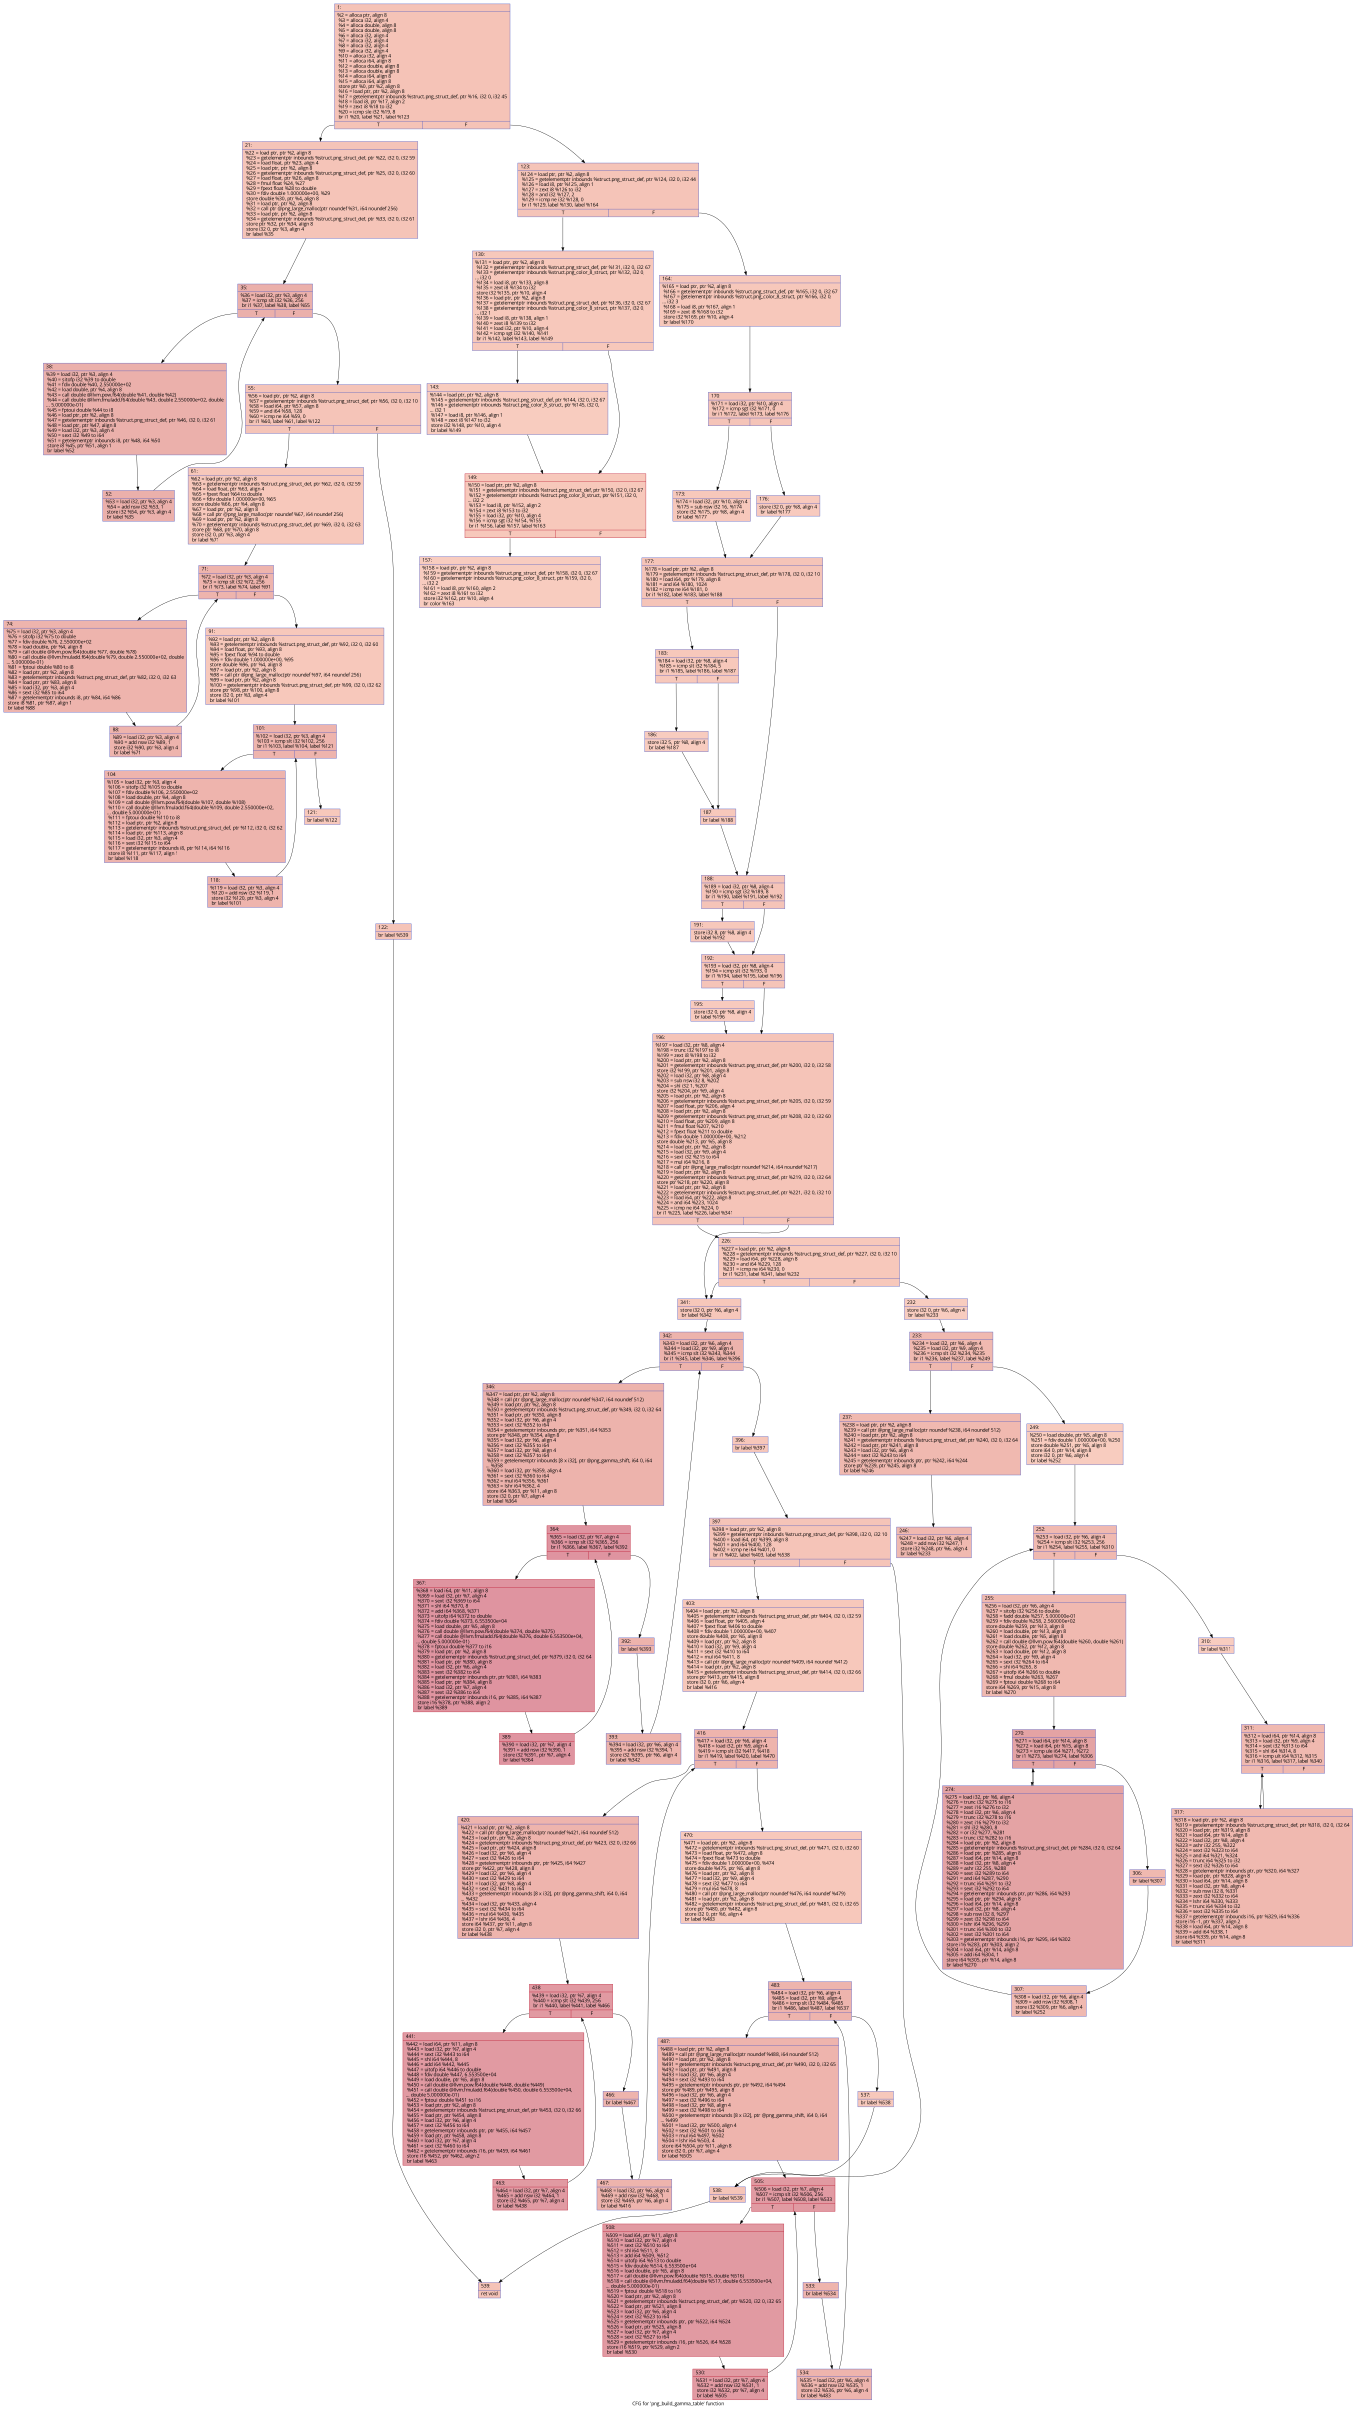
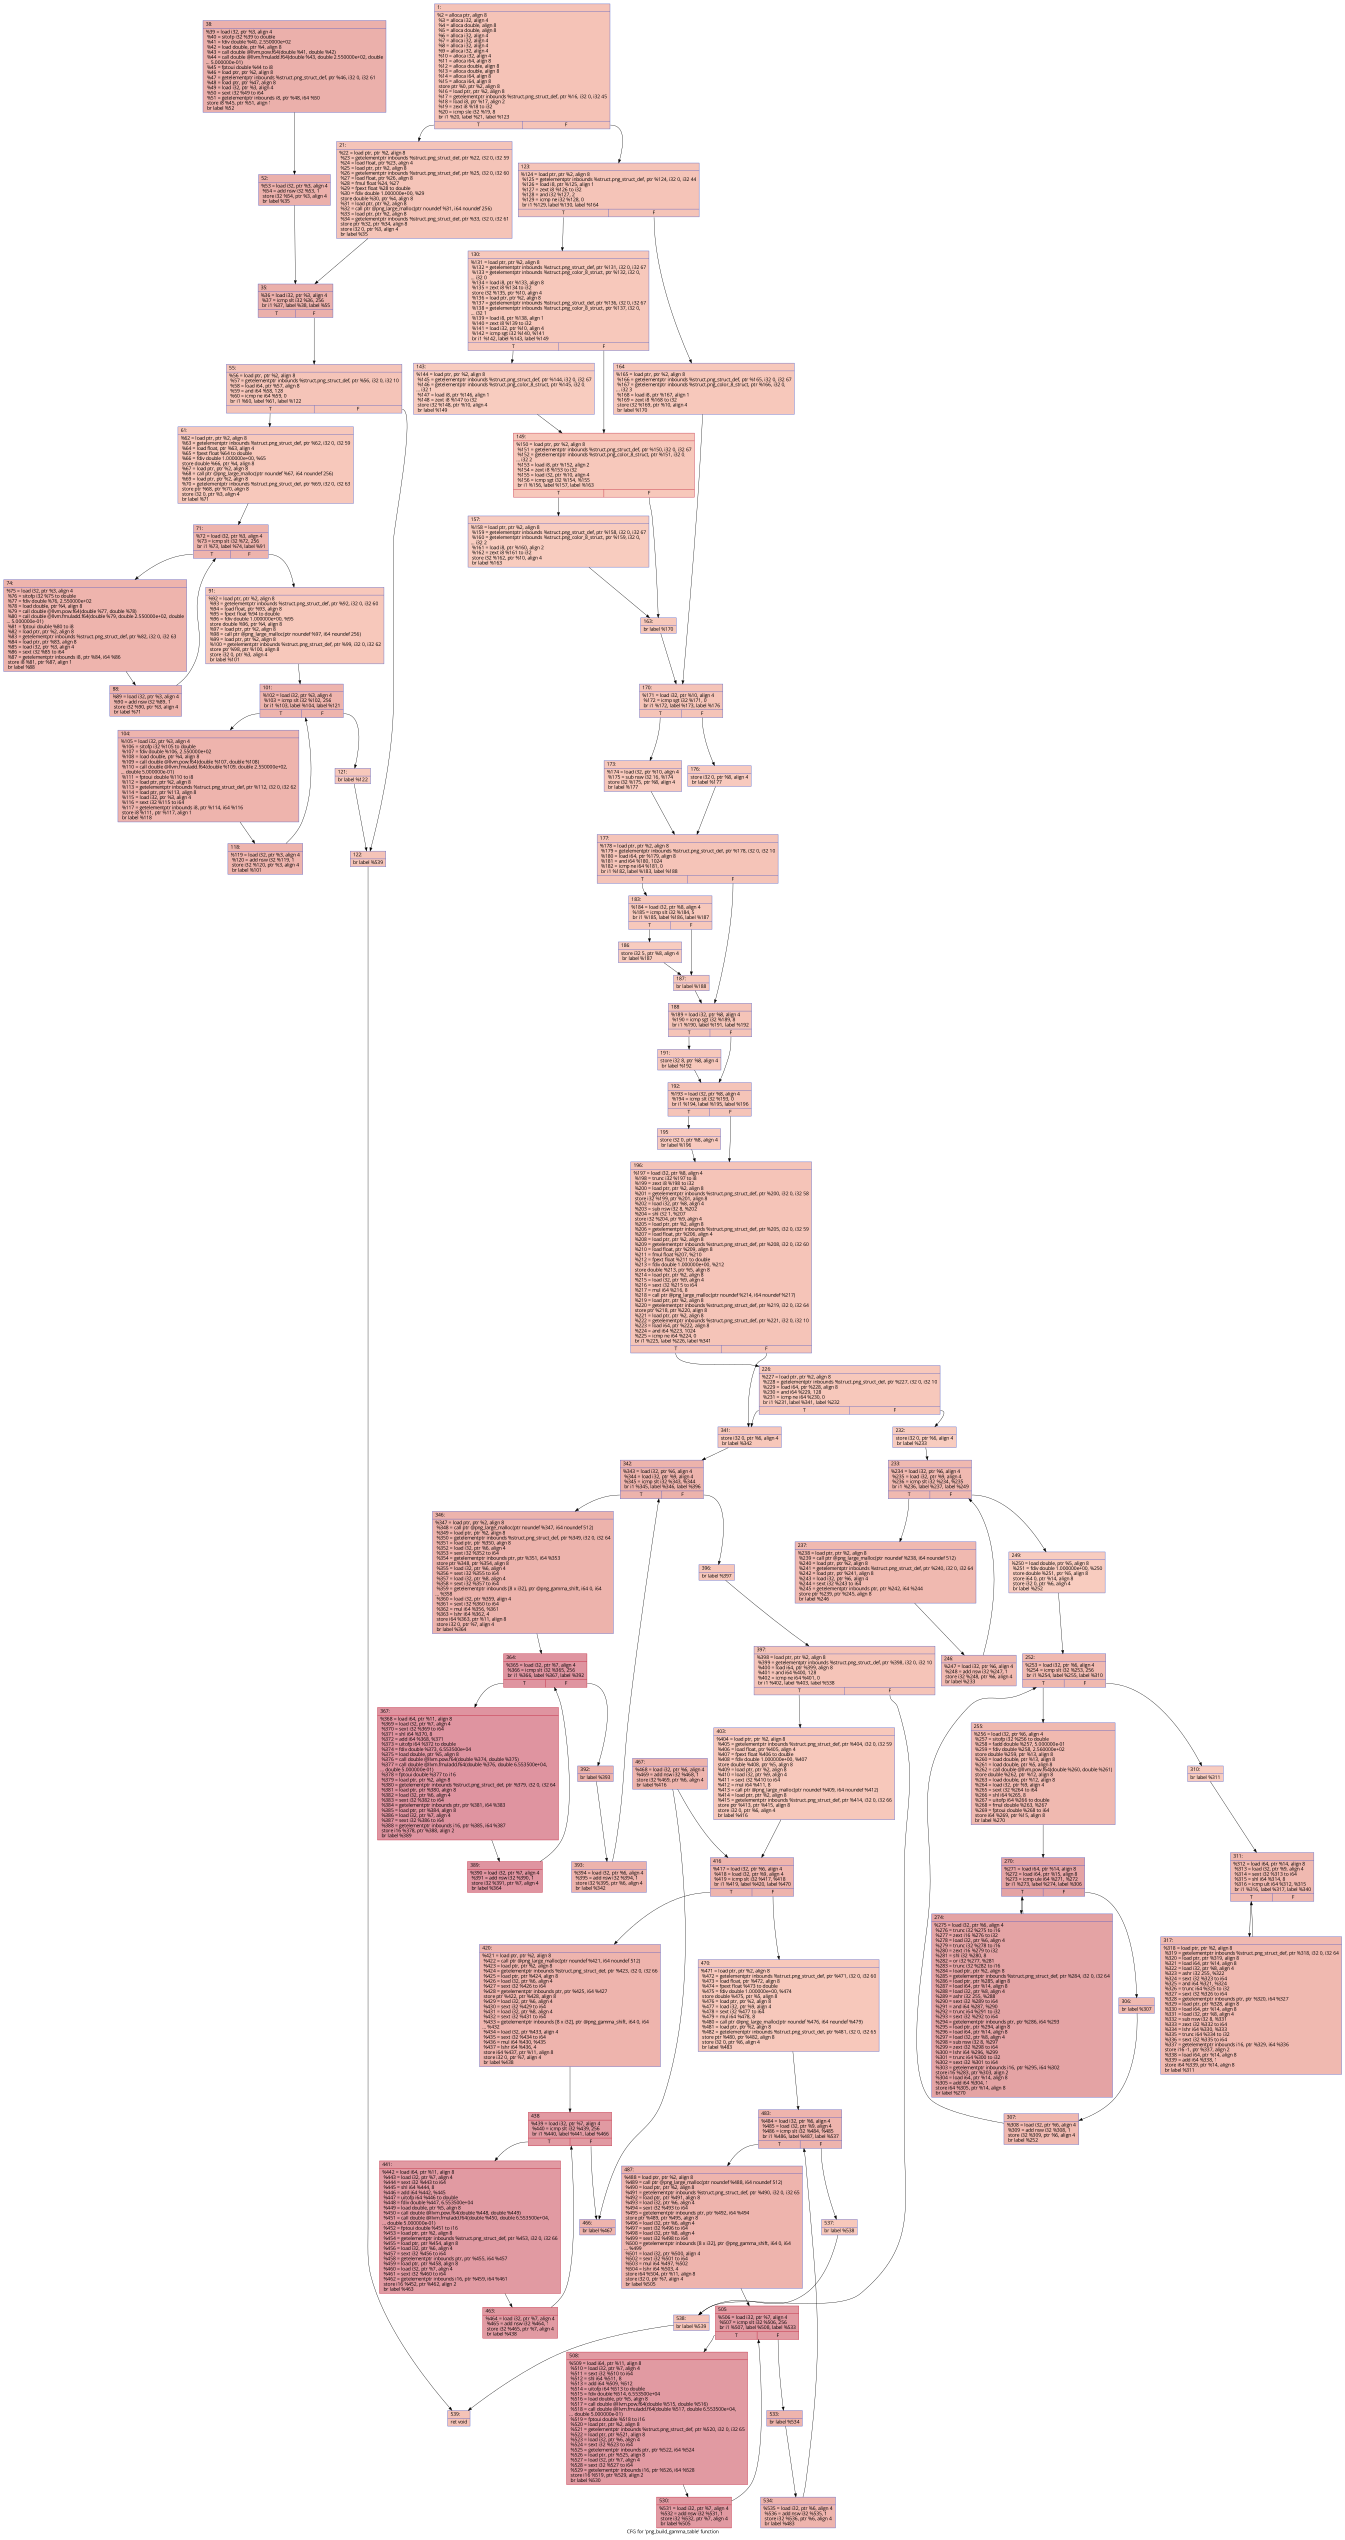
edge "35:" -> "38:": removed
node "157:": text "br color %163" -> "br label %163"
node "163:": added
edge "121:" -> "122:": added
edge "246:" -> "233:": added
edge "466:" -> "467:": reversed
